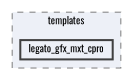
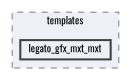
node "legato_gfx_mxt_cpro": label "legato_gfx_mxt_cpro" -> "legato_gfx_mxt_mxt"
